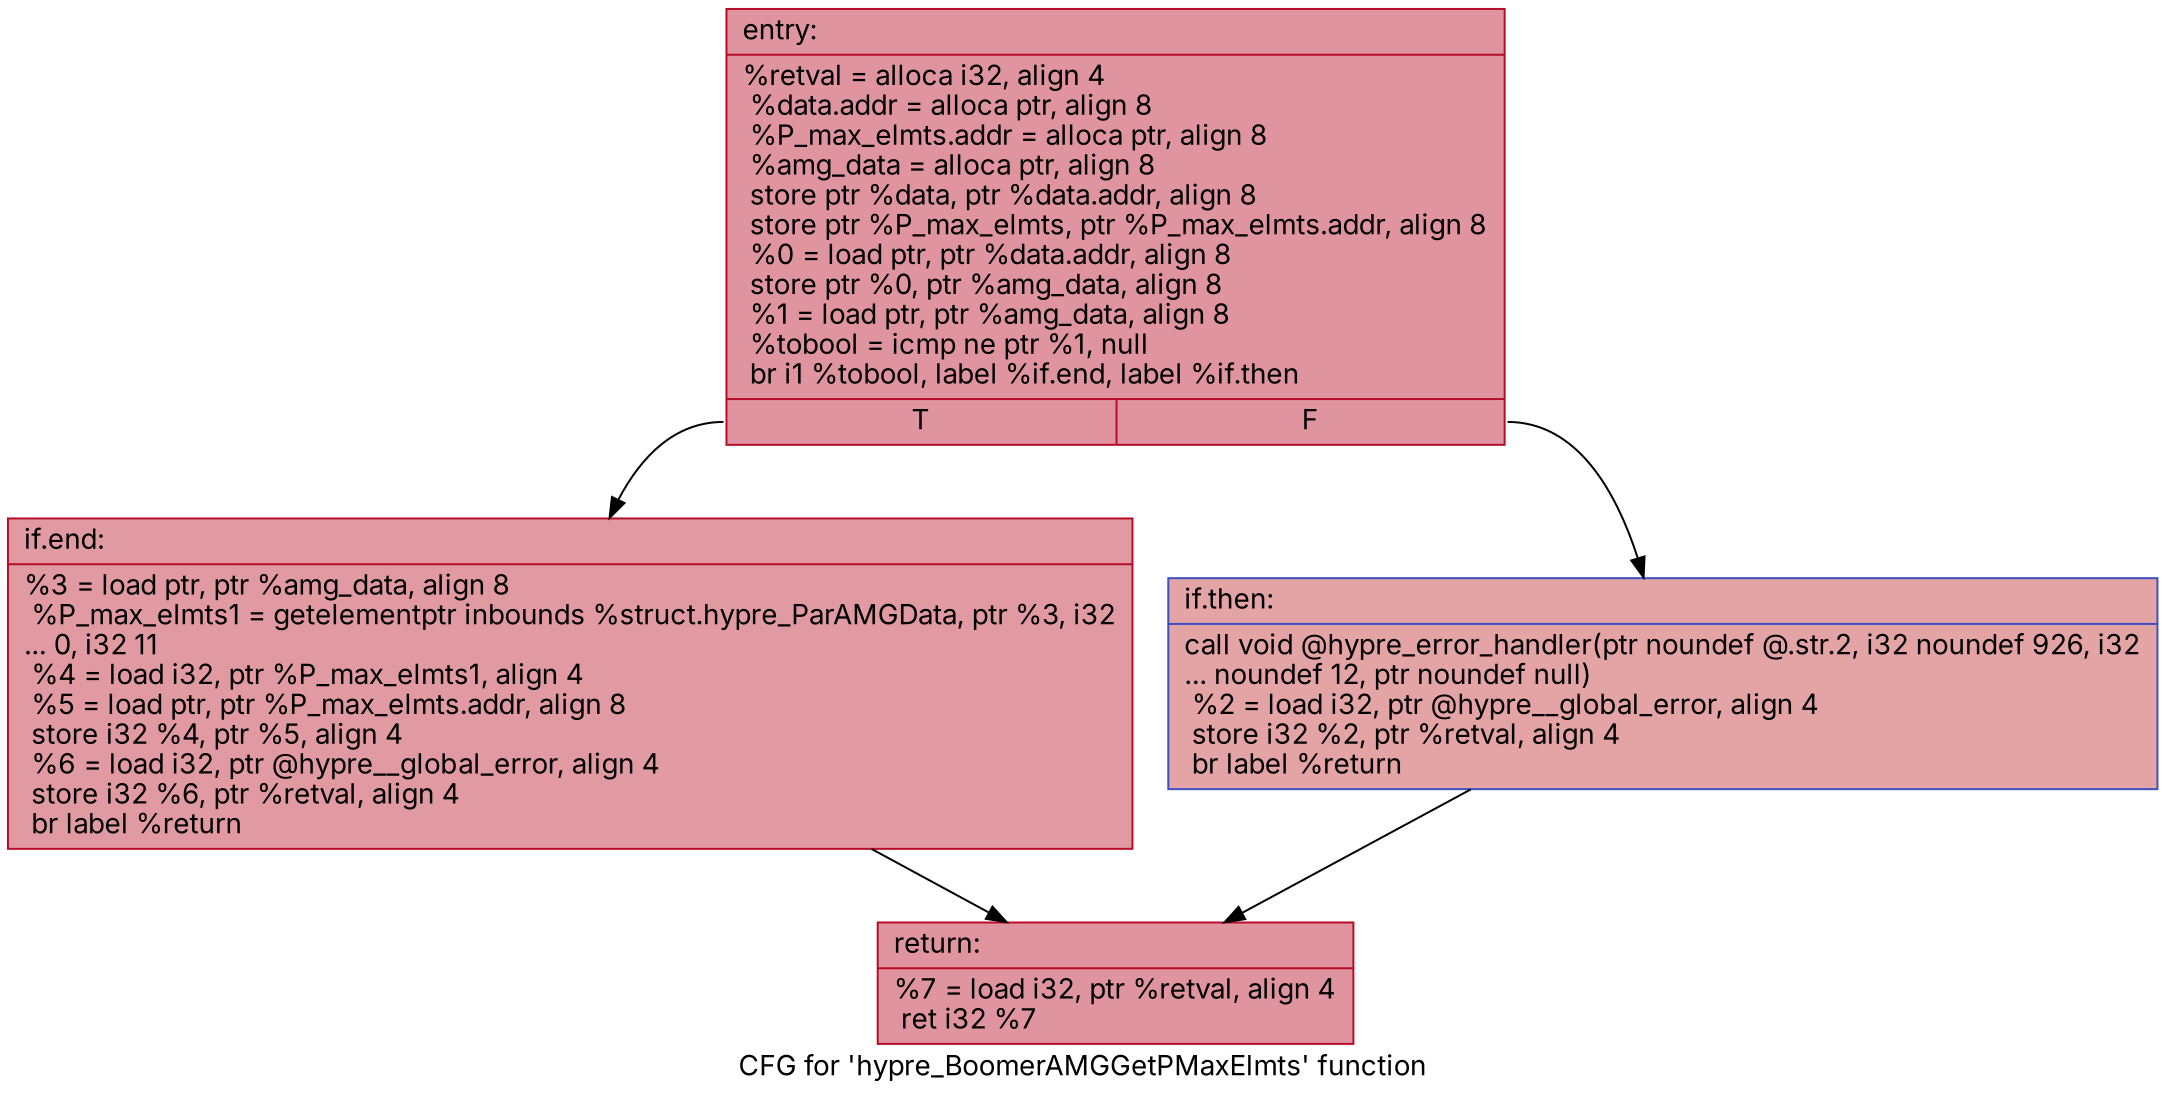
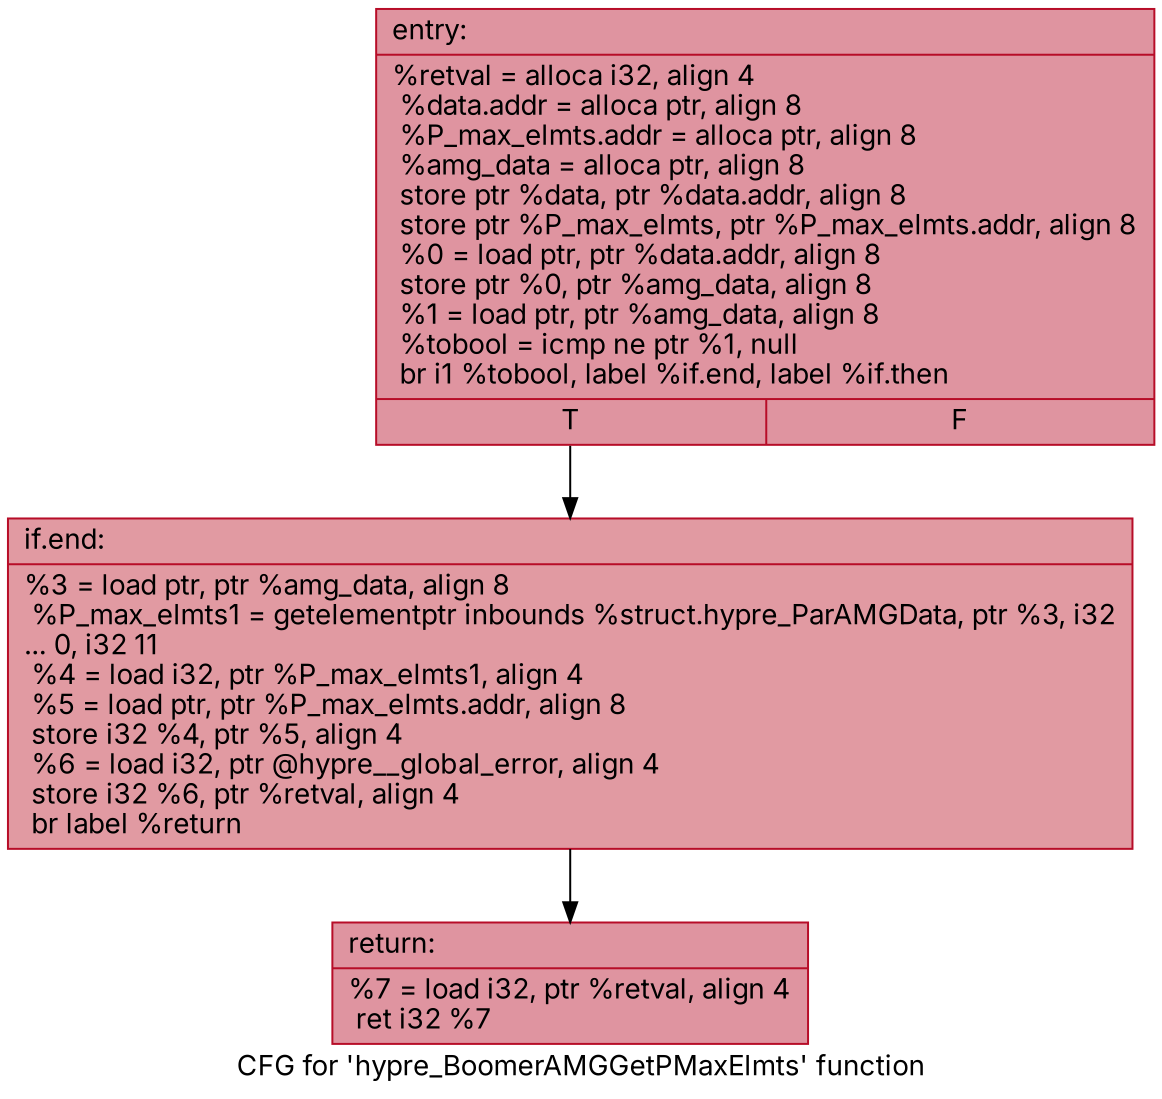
node "if.then:": removed
